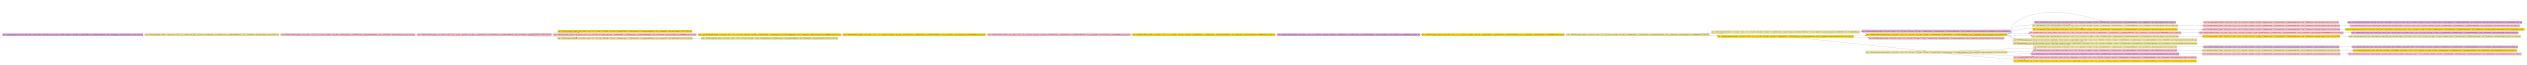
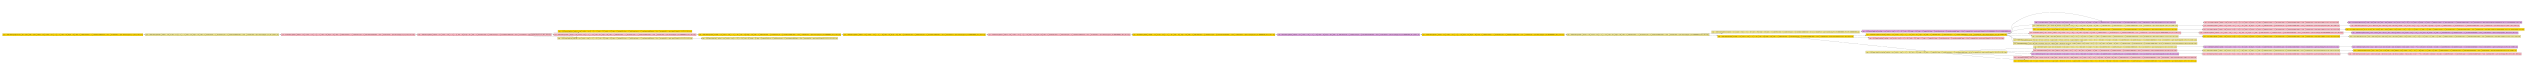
node "type = XCUIElementTypeApplication": fillcolor plum -> gold
